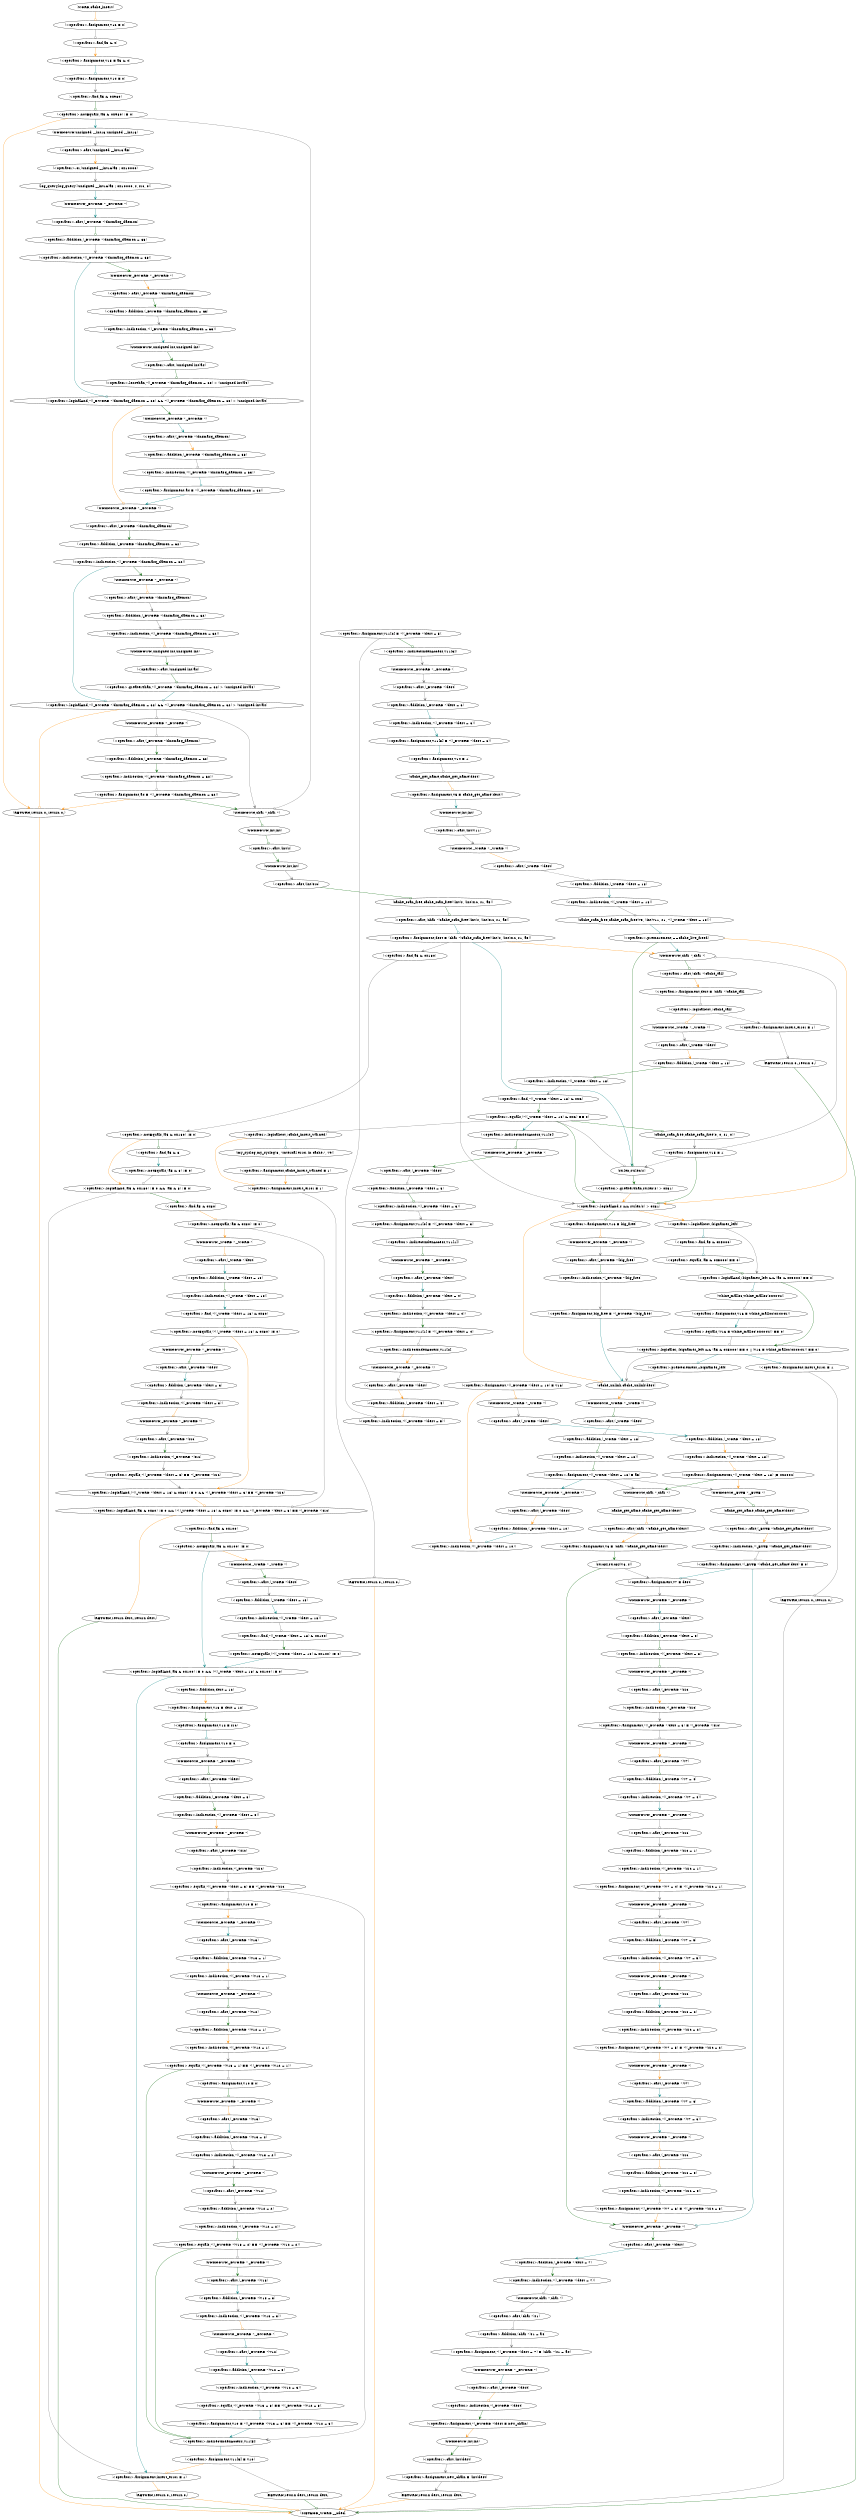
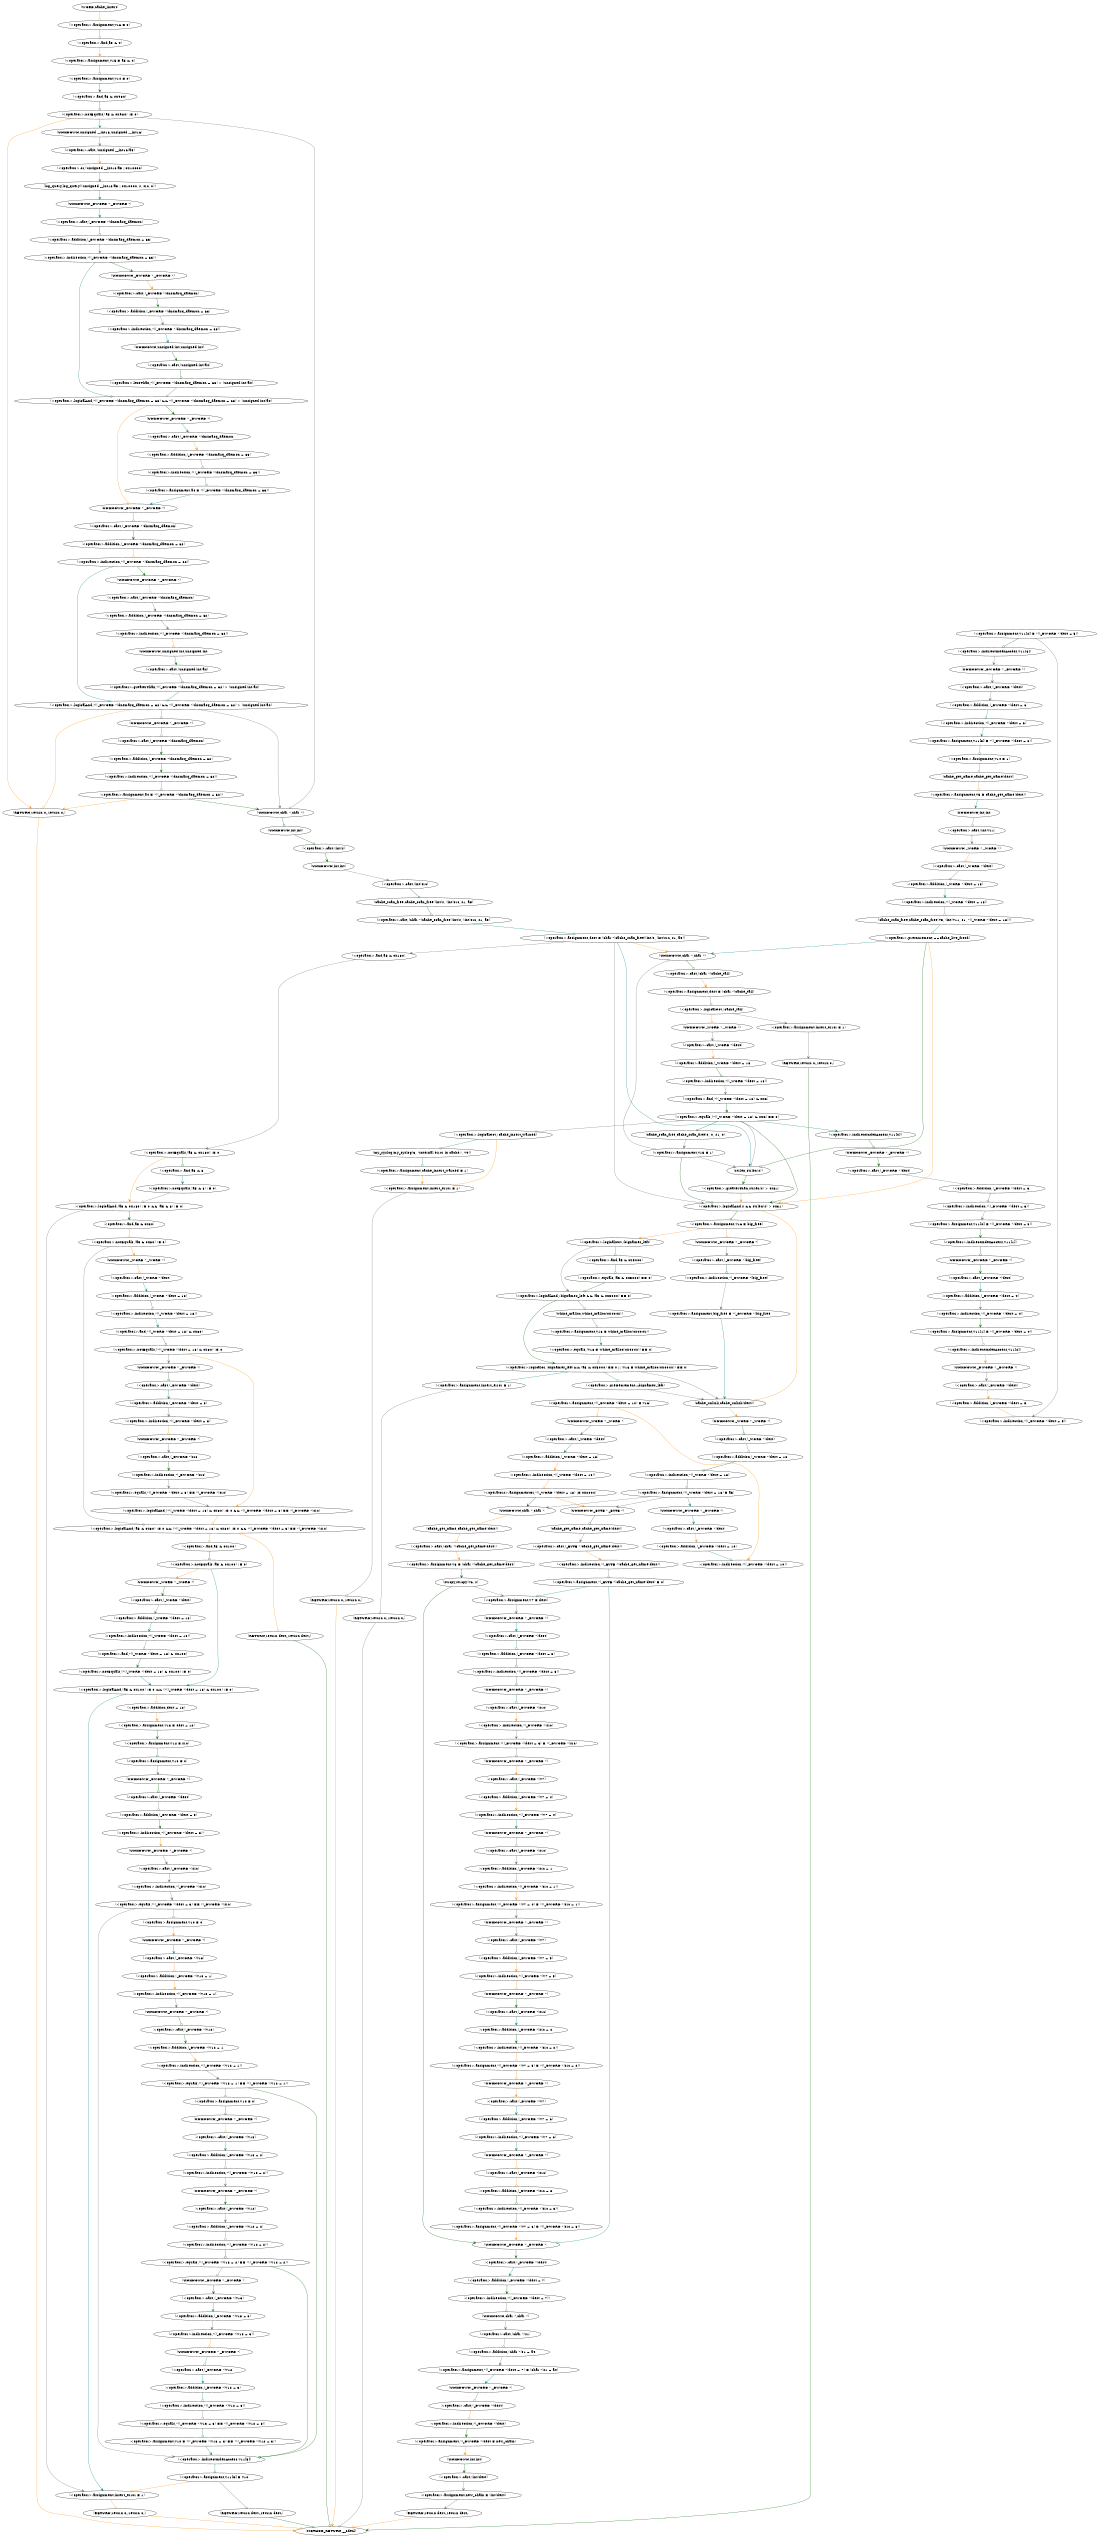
edge "(<operator>.assignment,v14 = 0)" -> "(<operator>.and,a5 & 0x980)": color gray40 -> darkgreen
edge "(<operator>.logicalAnd,s && strlen(s) > 0x31)" -> "(<operator>.logicalNot,!bignames_left)": now "(<operator>.assignment,v16 = big_free)" -> "(<operator>.logicalNot,!bignames_left)"
node "(METHOD_WORD,__cdecl)": label "(METHOD_WORD,__cdecl)" -> "(METHOD_RETURN,__cdecl)"
